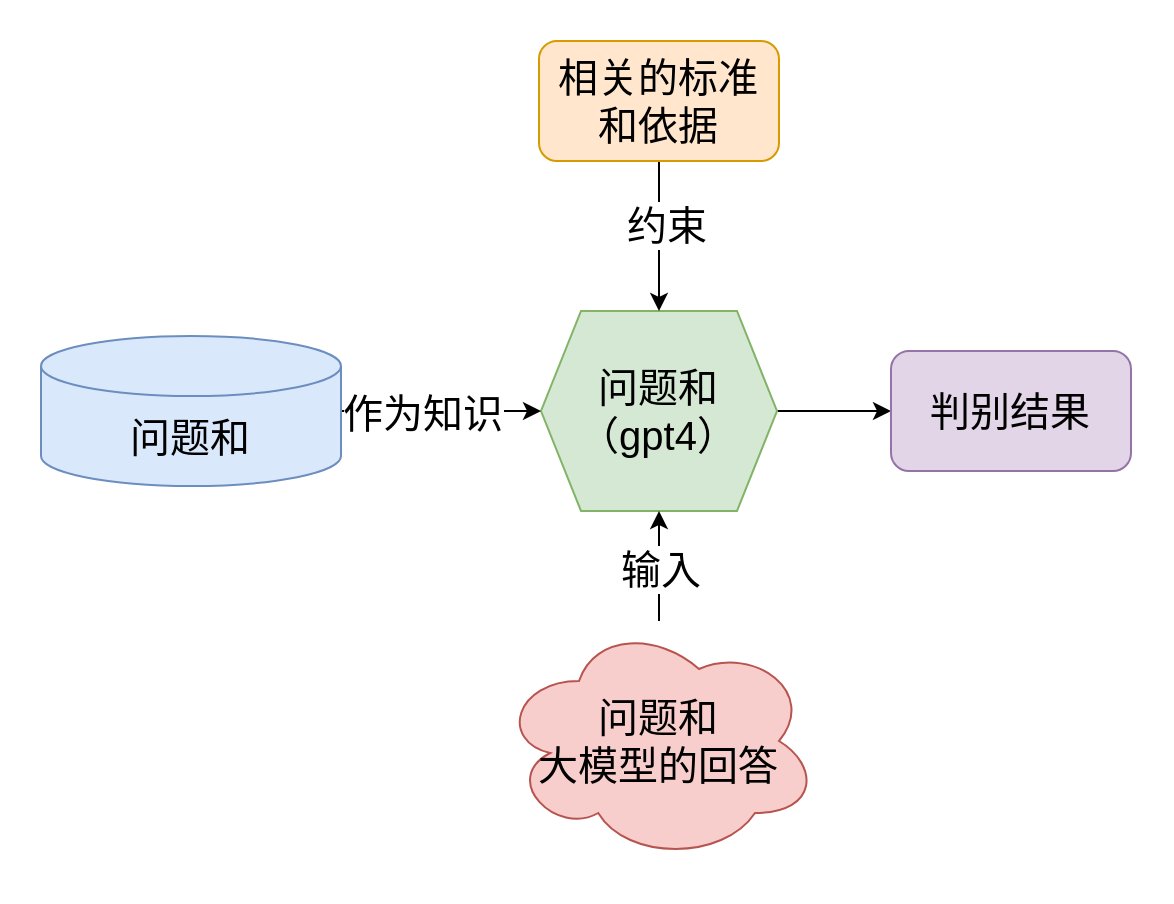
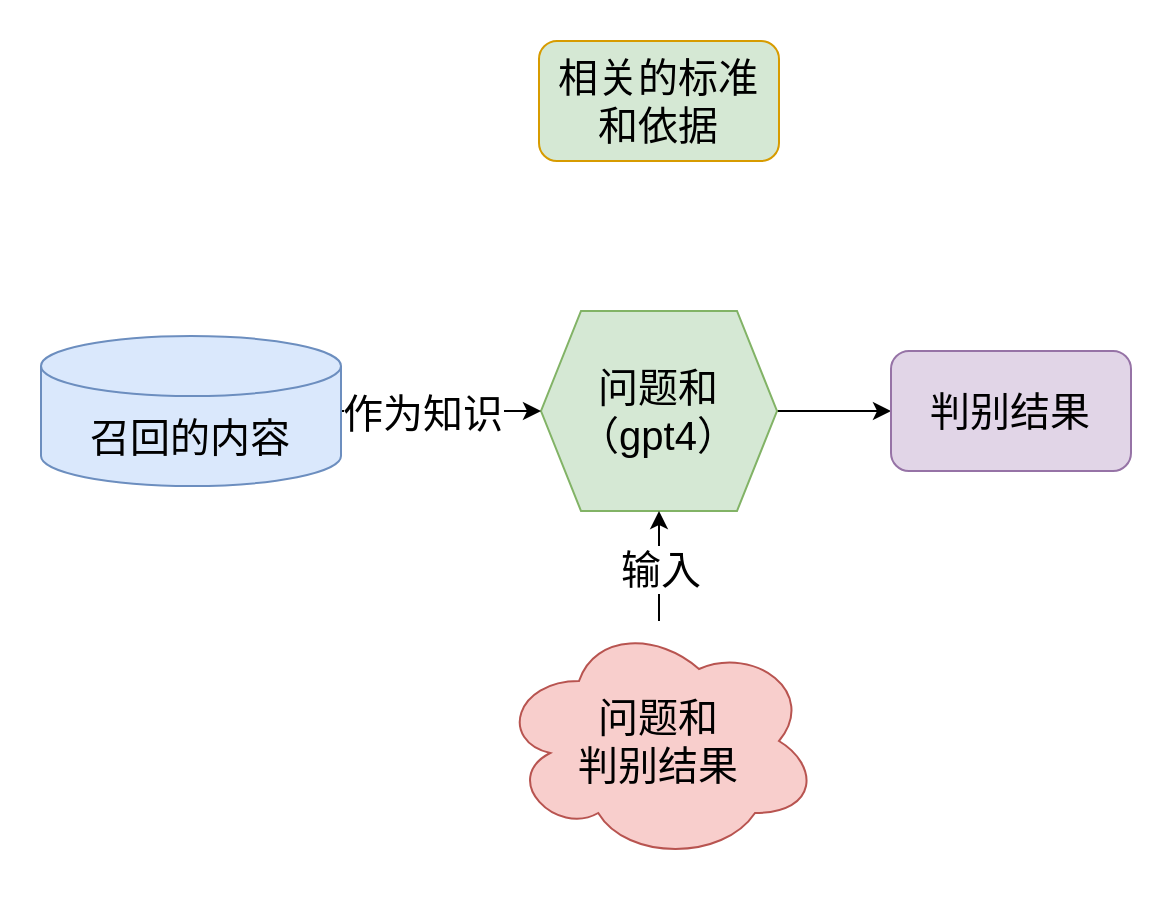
node "相关的标准和依据": fillcolor #ffe6cc -> #d5e8d4
edge "相关的标准和依据" -> "问题和 （gpt4）": removed, label "约束"
node "问题和": label "问题和" -> "召回的内容"
node "问题和 大模型的回答": label "问题和 大模型的回答" -> "问题和 判别结果"
